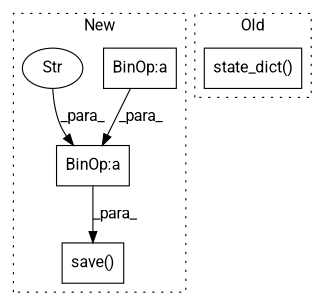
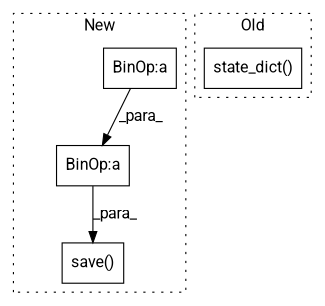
node "Str": removed
